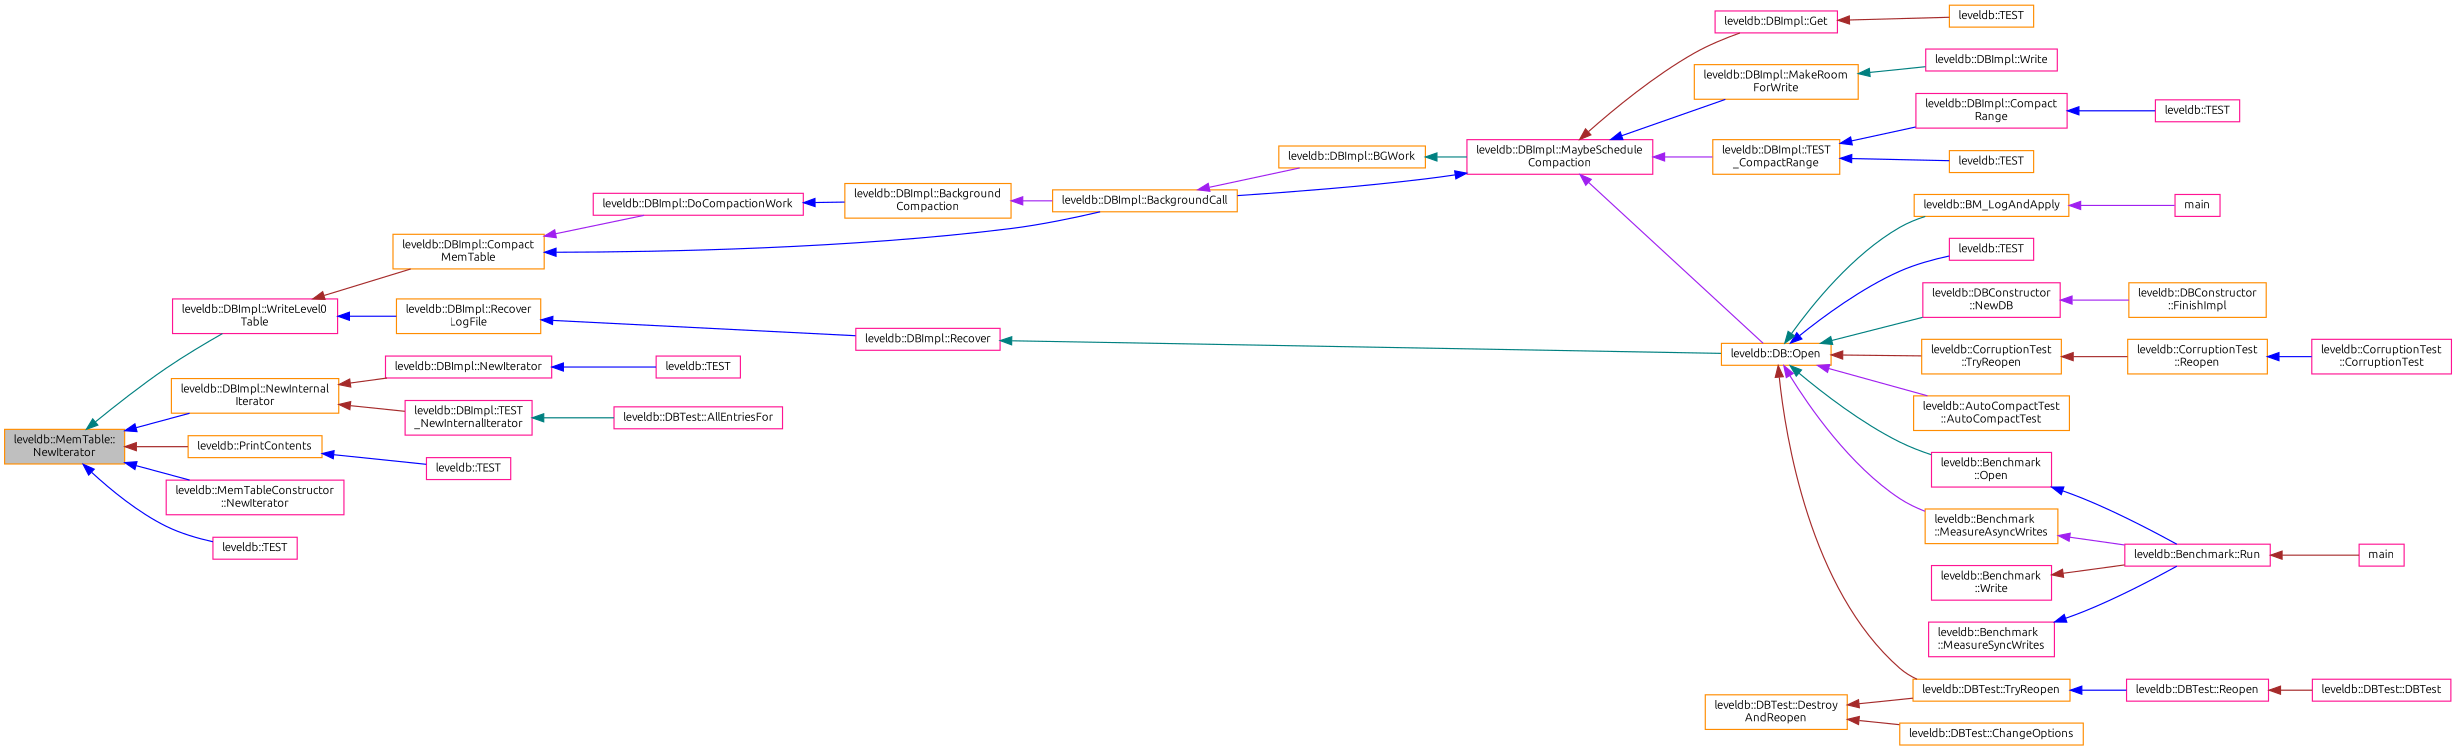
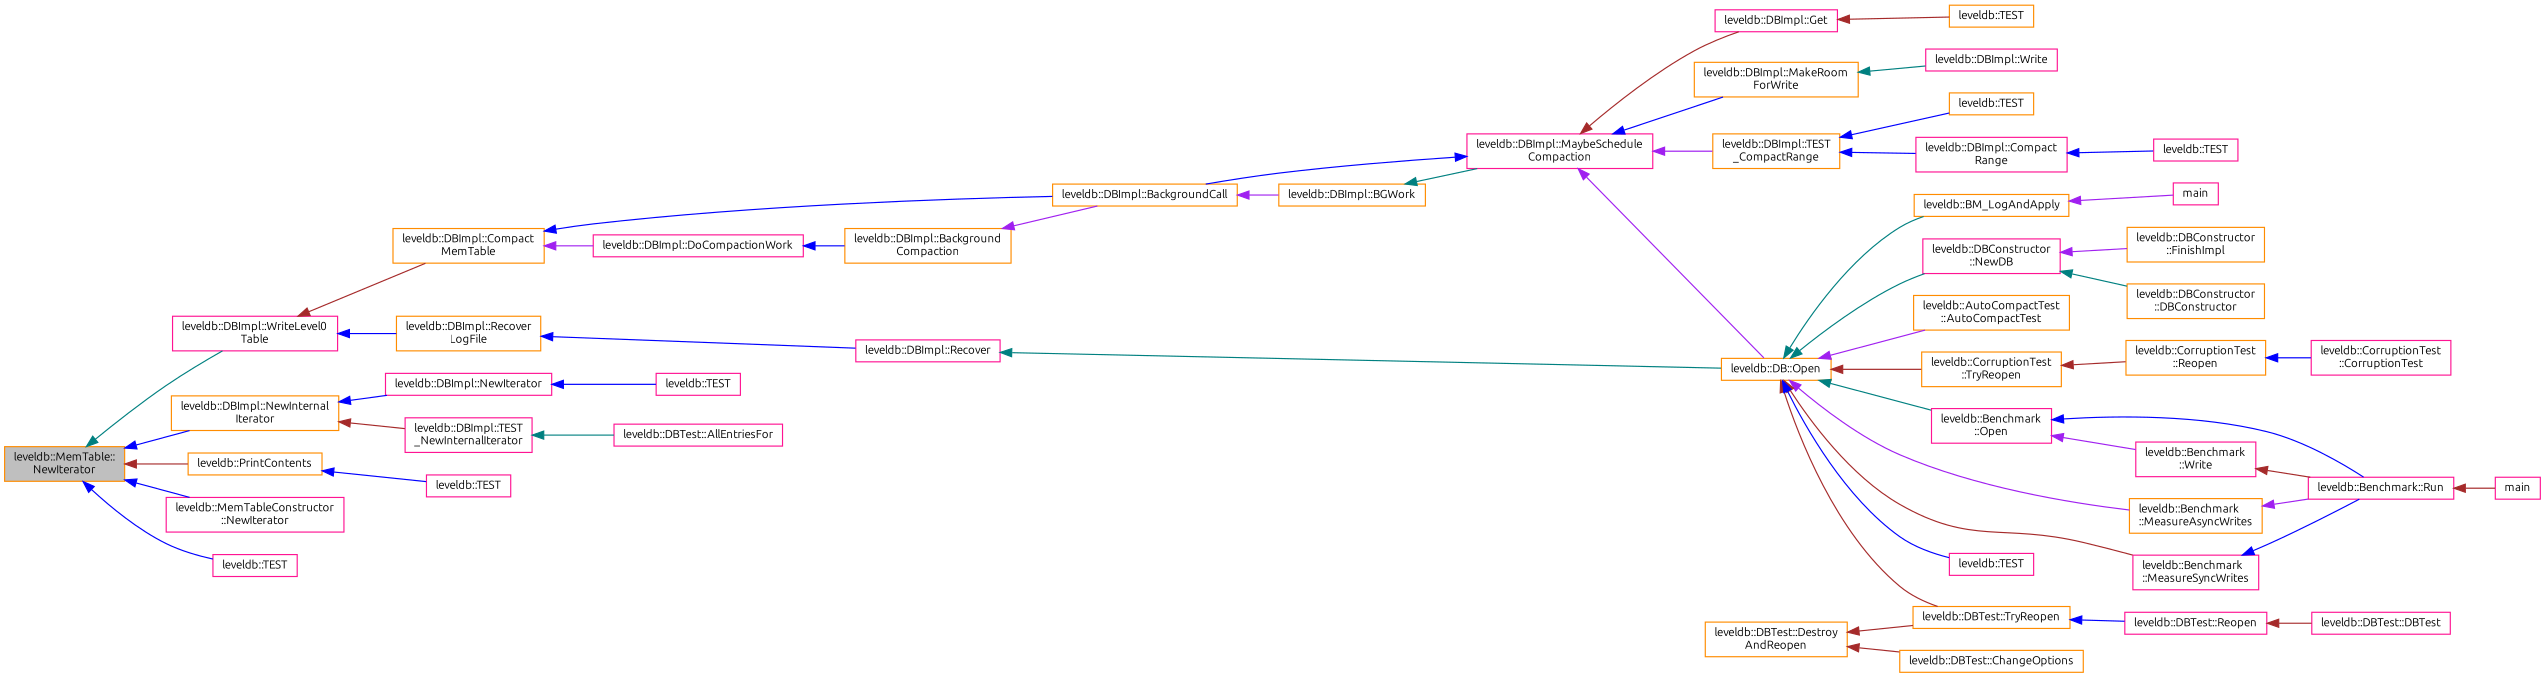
node "leveldb::DBConstructor ::DBConstructor": added
edge "leveldb::DBImpl::NewIterator" -> "leveldb::DBImpl::NewInternal Iterator": color brown -> blue
edge "leveldb::Benchmark ::Write" -> "leveldb::Benchmark ::Open": added
edge "leveldb::Benchmark ::MeasureSyncWrites" -> "leveldb::DB::Open": added
